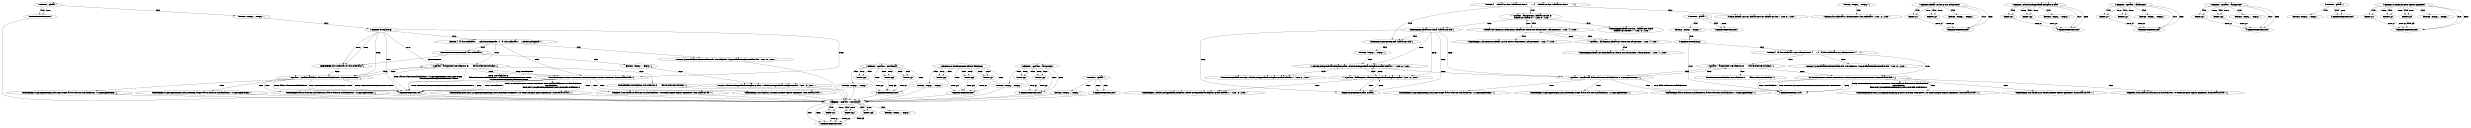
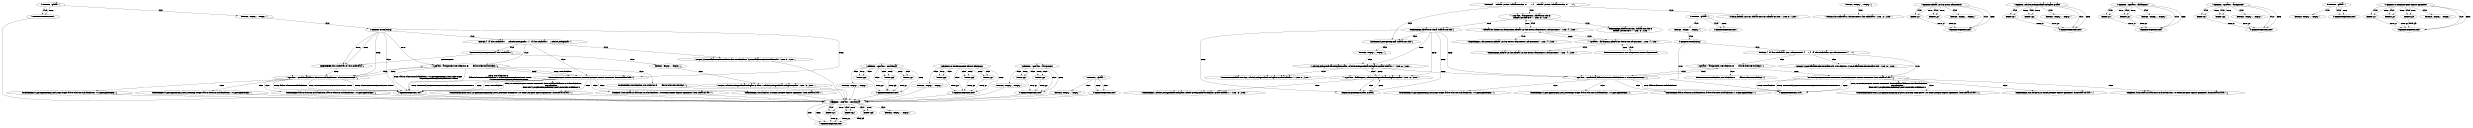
node "(FIELD_IDENTIFIER,FromWebContents,FromWebContents)": added
